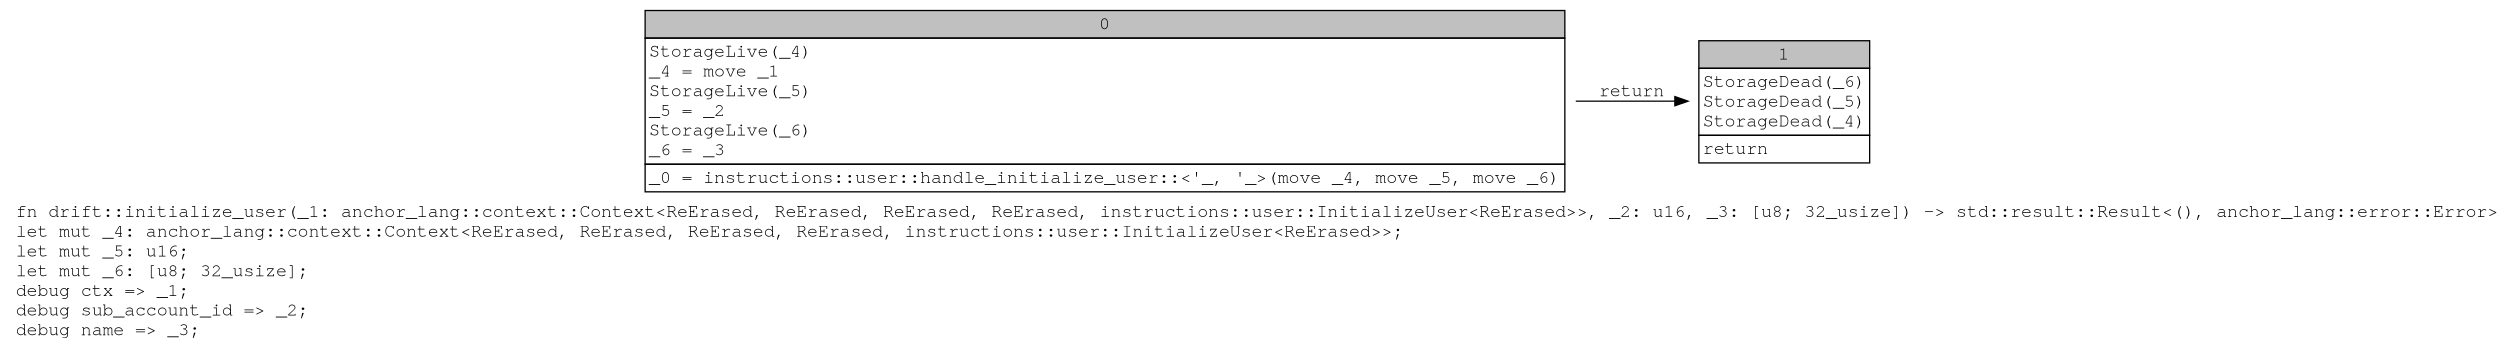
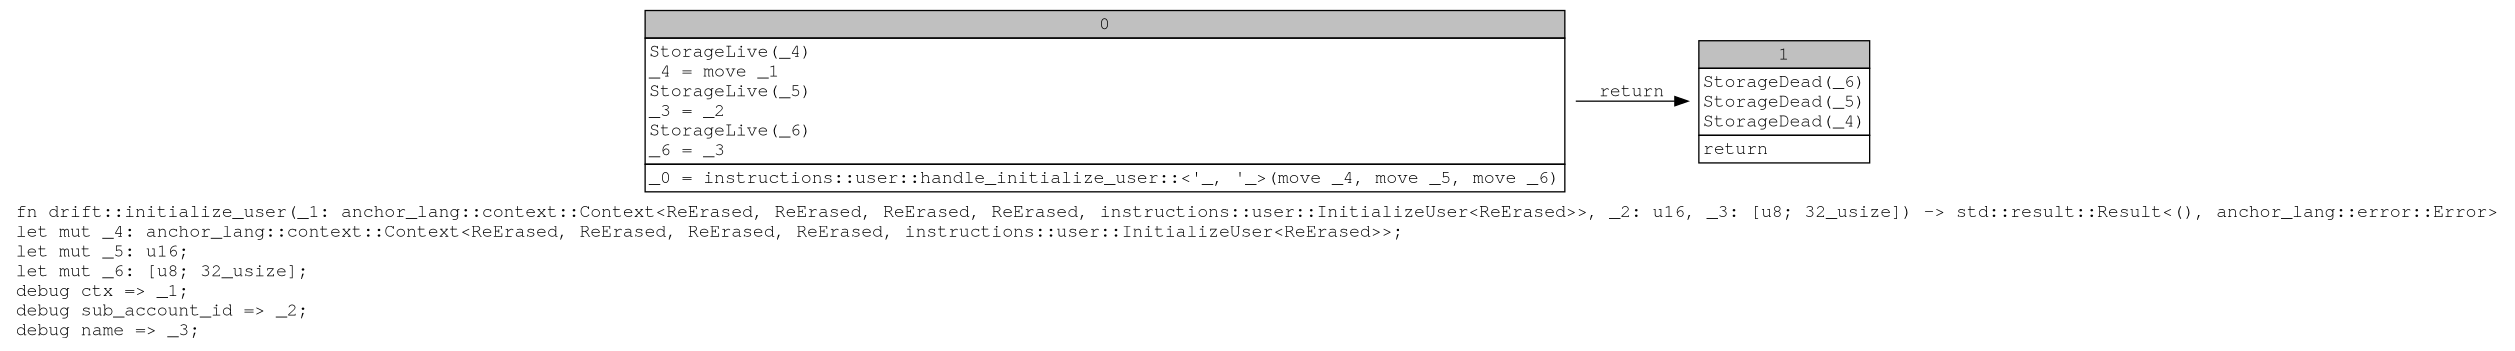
node "0": text "_5 = _2" -> "_3 = _2"
